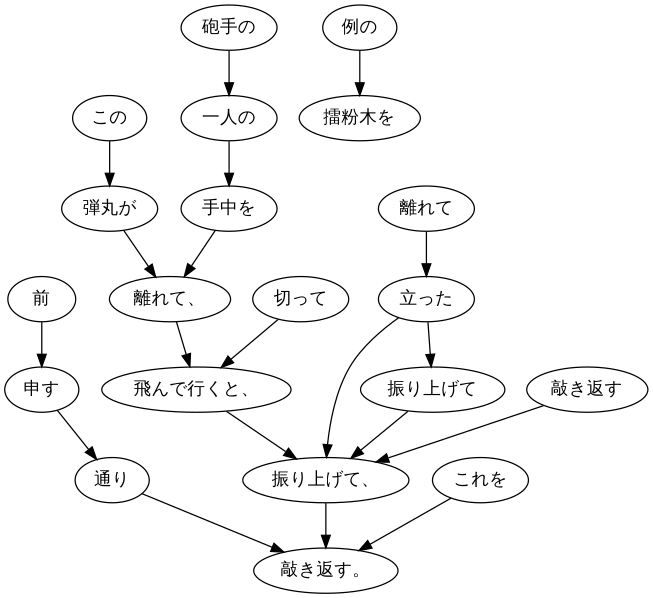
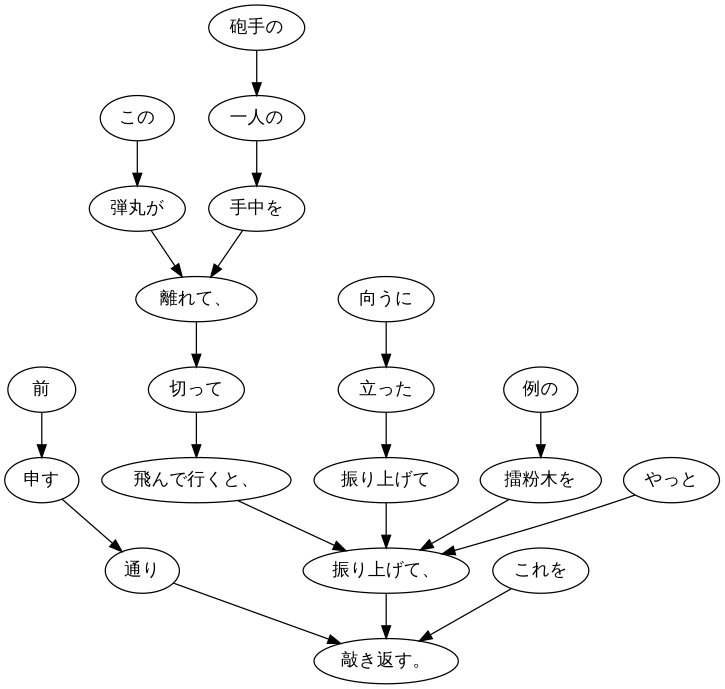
node "離れて": label "離れて" -> "向うに"
edge "離れて、" -> "飛んで行くと、": now "離れて、" -> "切って"
edge "立った" -> "振り上げて、": now "擂粉木を" -> "振り上げて、"
node "敲き返す": label "敲き返す" -> "やっと"
